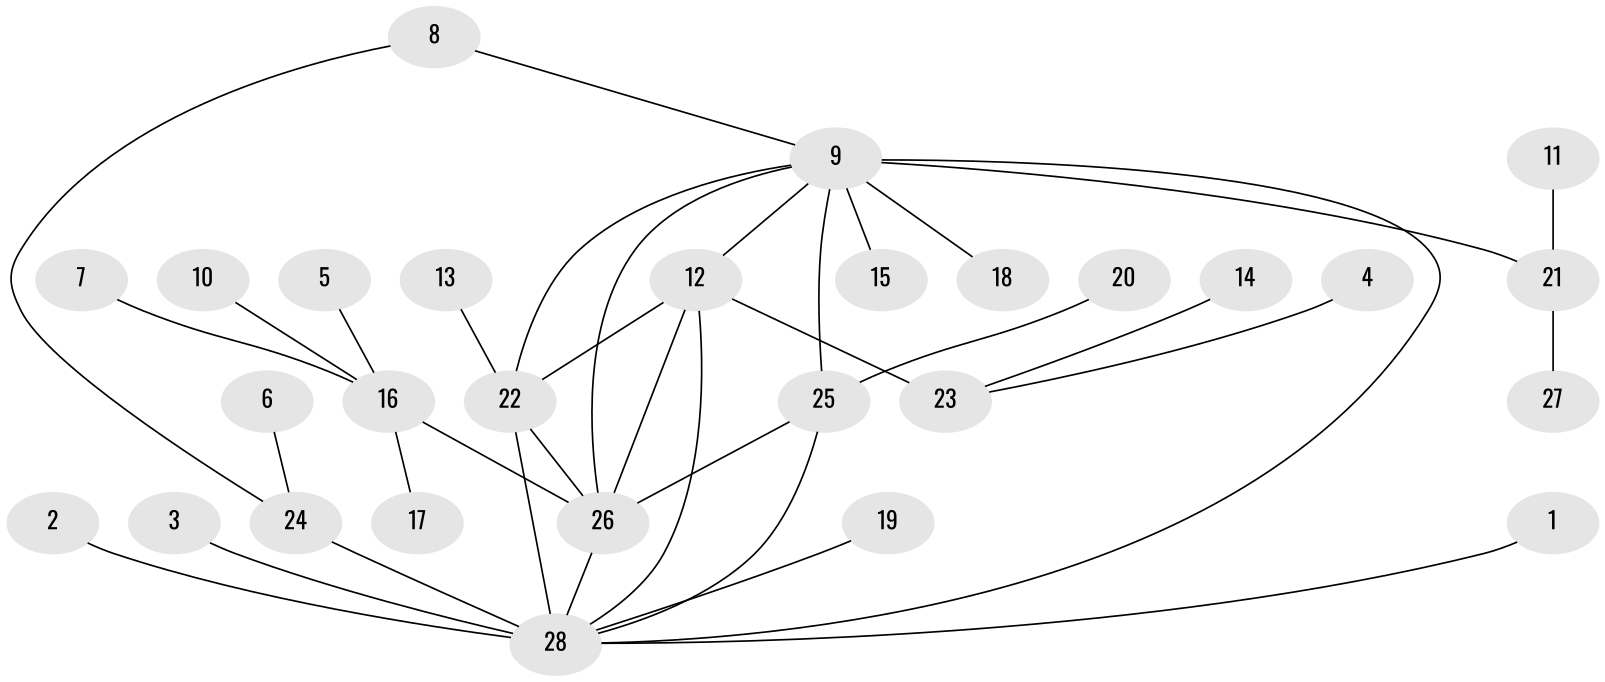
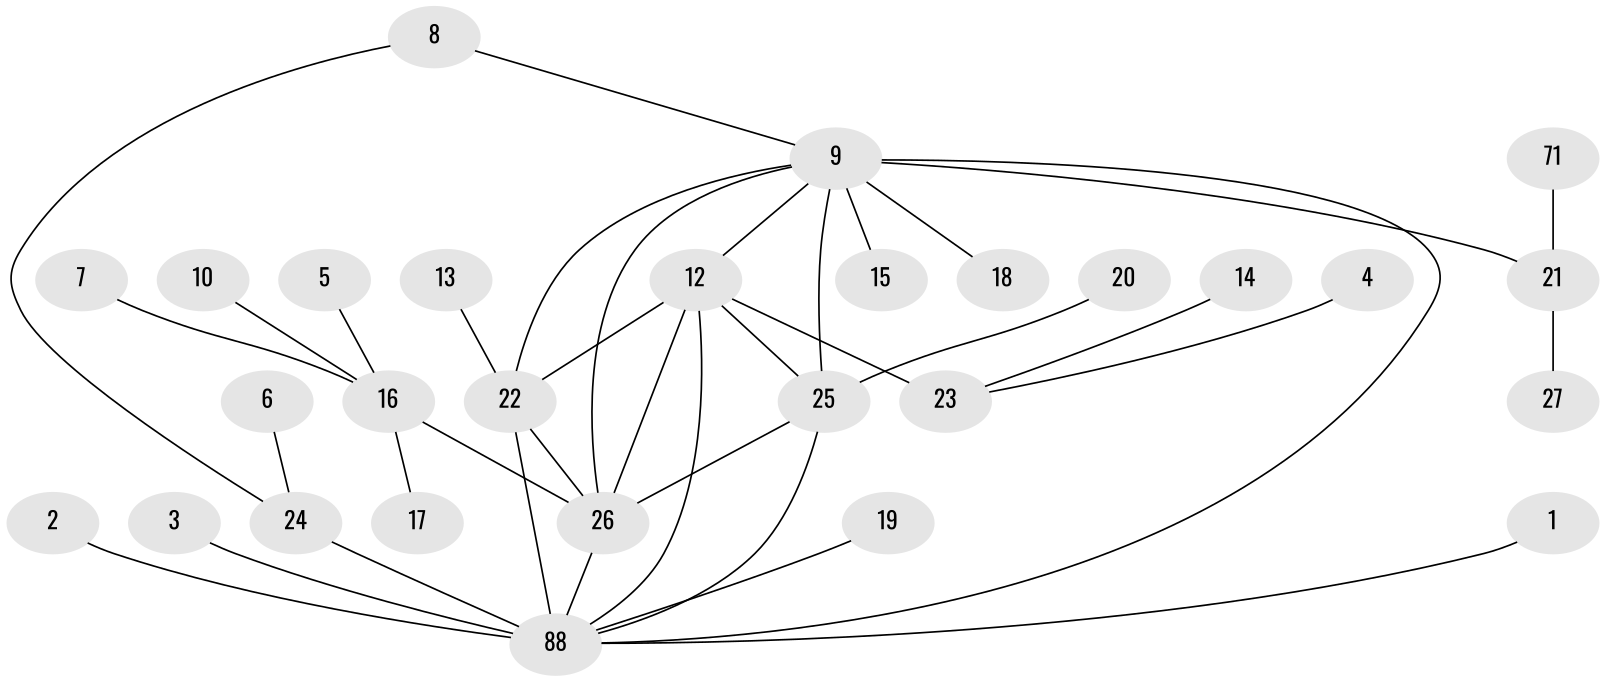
node "11": label "11" -> "71"
edge "12" -- "25": added
node "28": label "28" -> "88"
